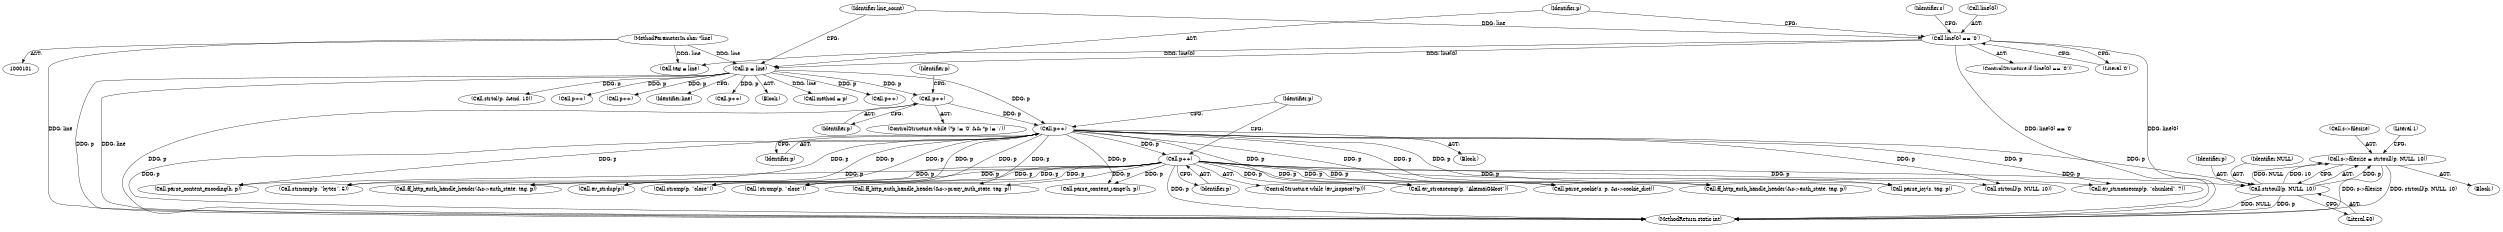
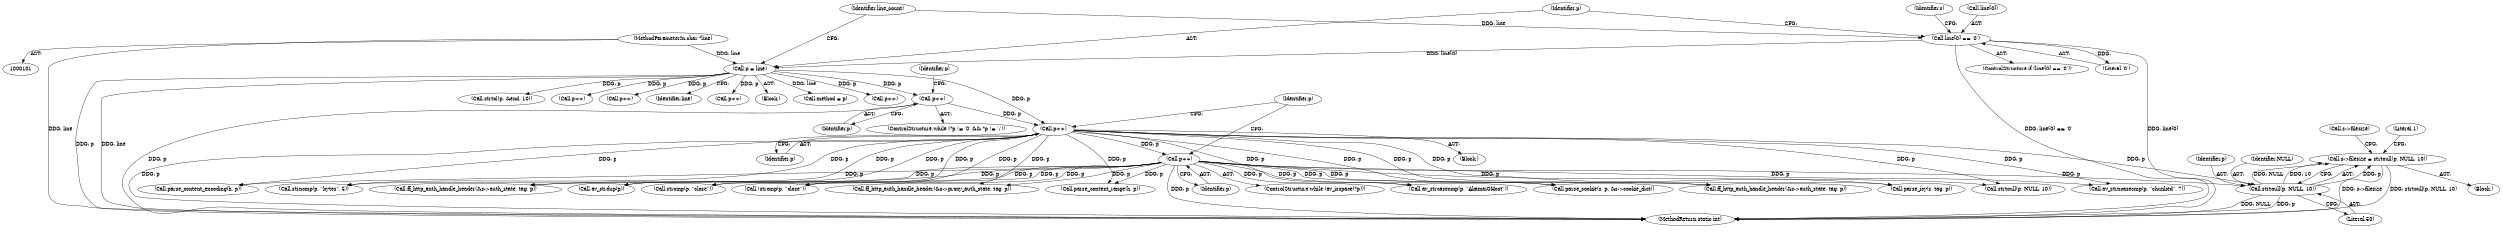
edge "(Literal,'0')" -> "(Call,line[0] == '0')": label "CFG: " -> "AST: "
edge "(Call,line[0] == '0')" -> "(Literal,'0')": label "CFG: " -> "DDG: "
node "(Call,tag = line)": removed
edge "(Call,s->filesize)" -> "(Call,s->filesize = strtoull(p, NULL, 10))": label "AST: " -> "CFG: "
